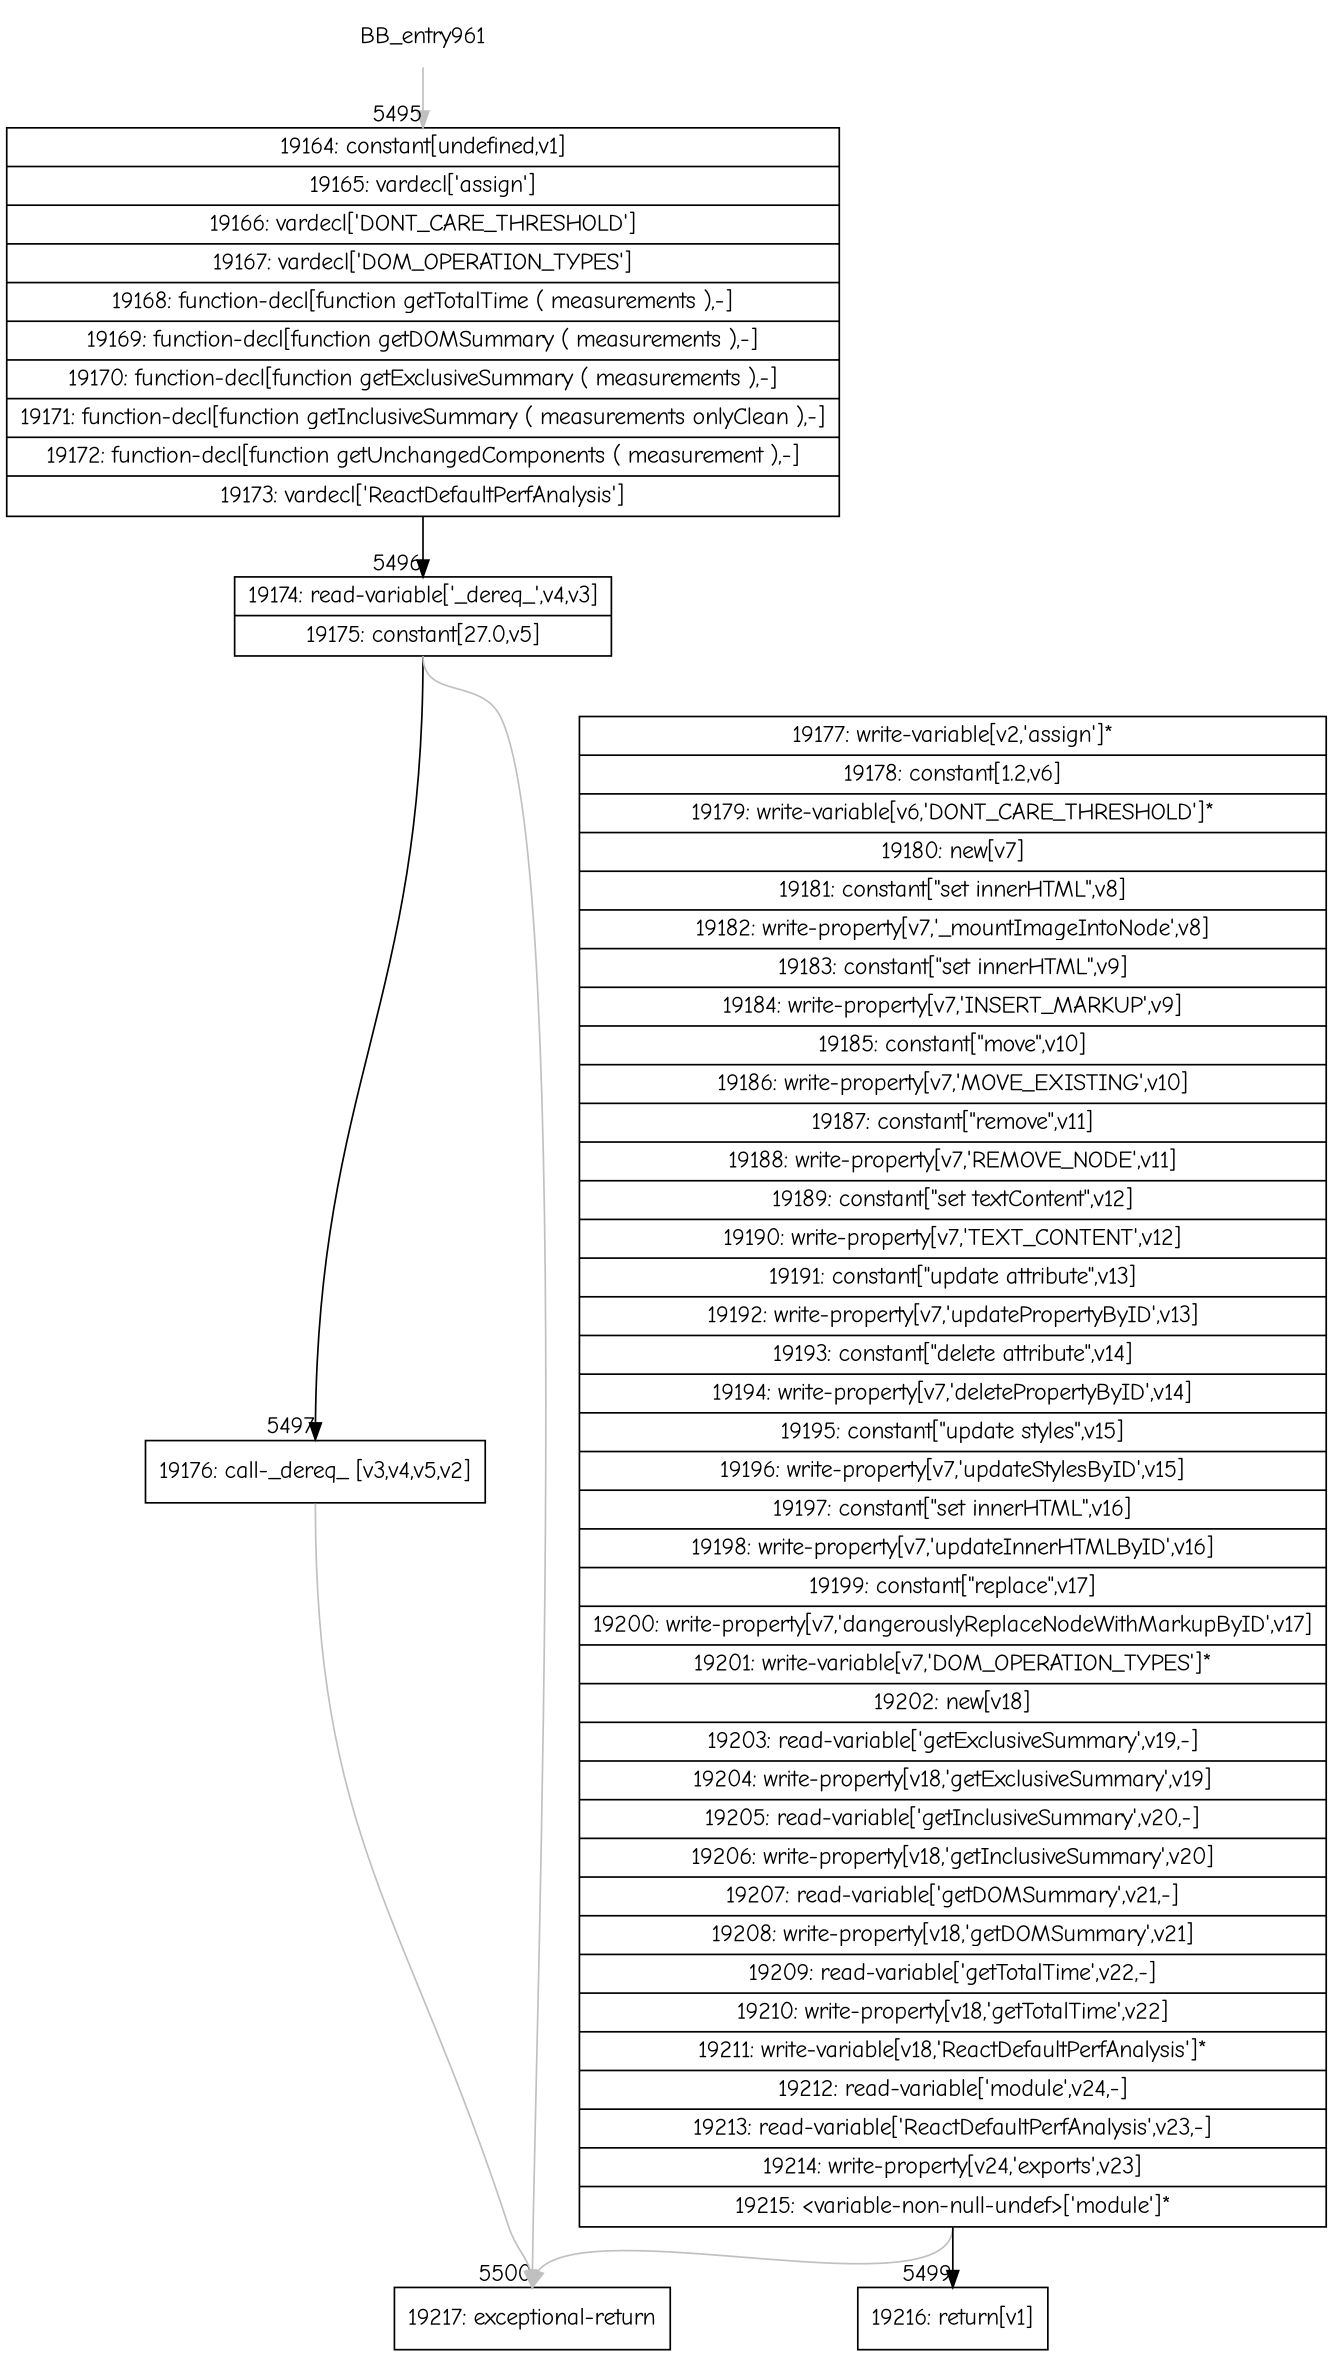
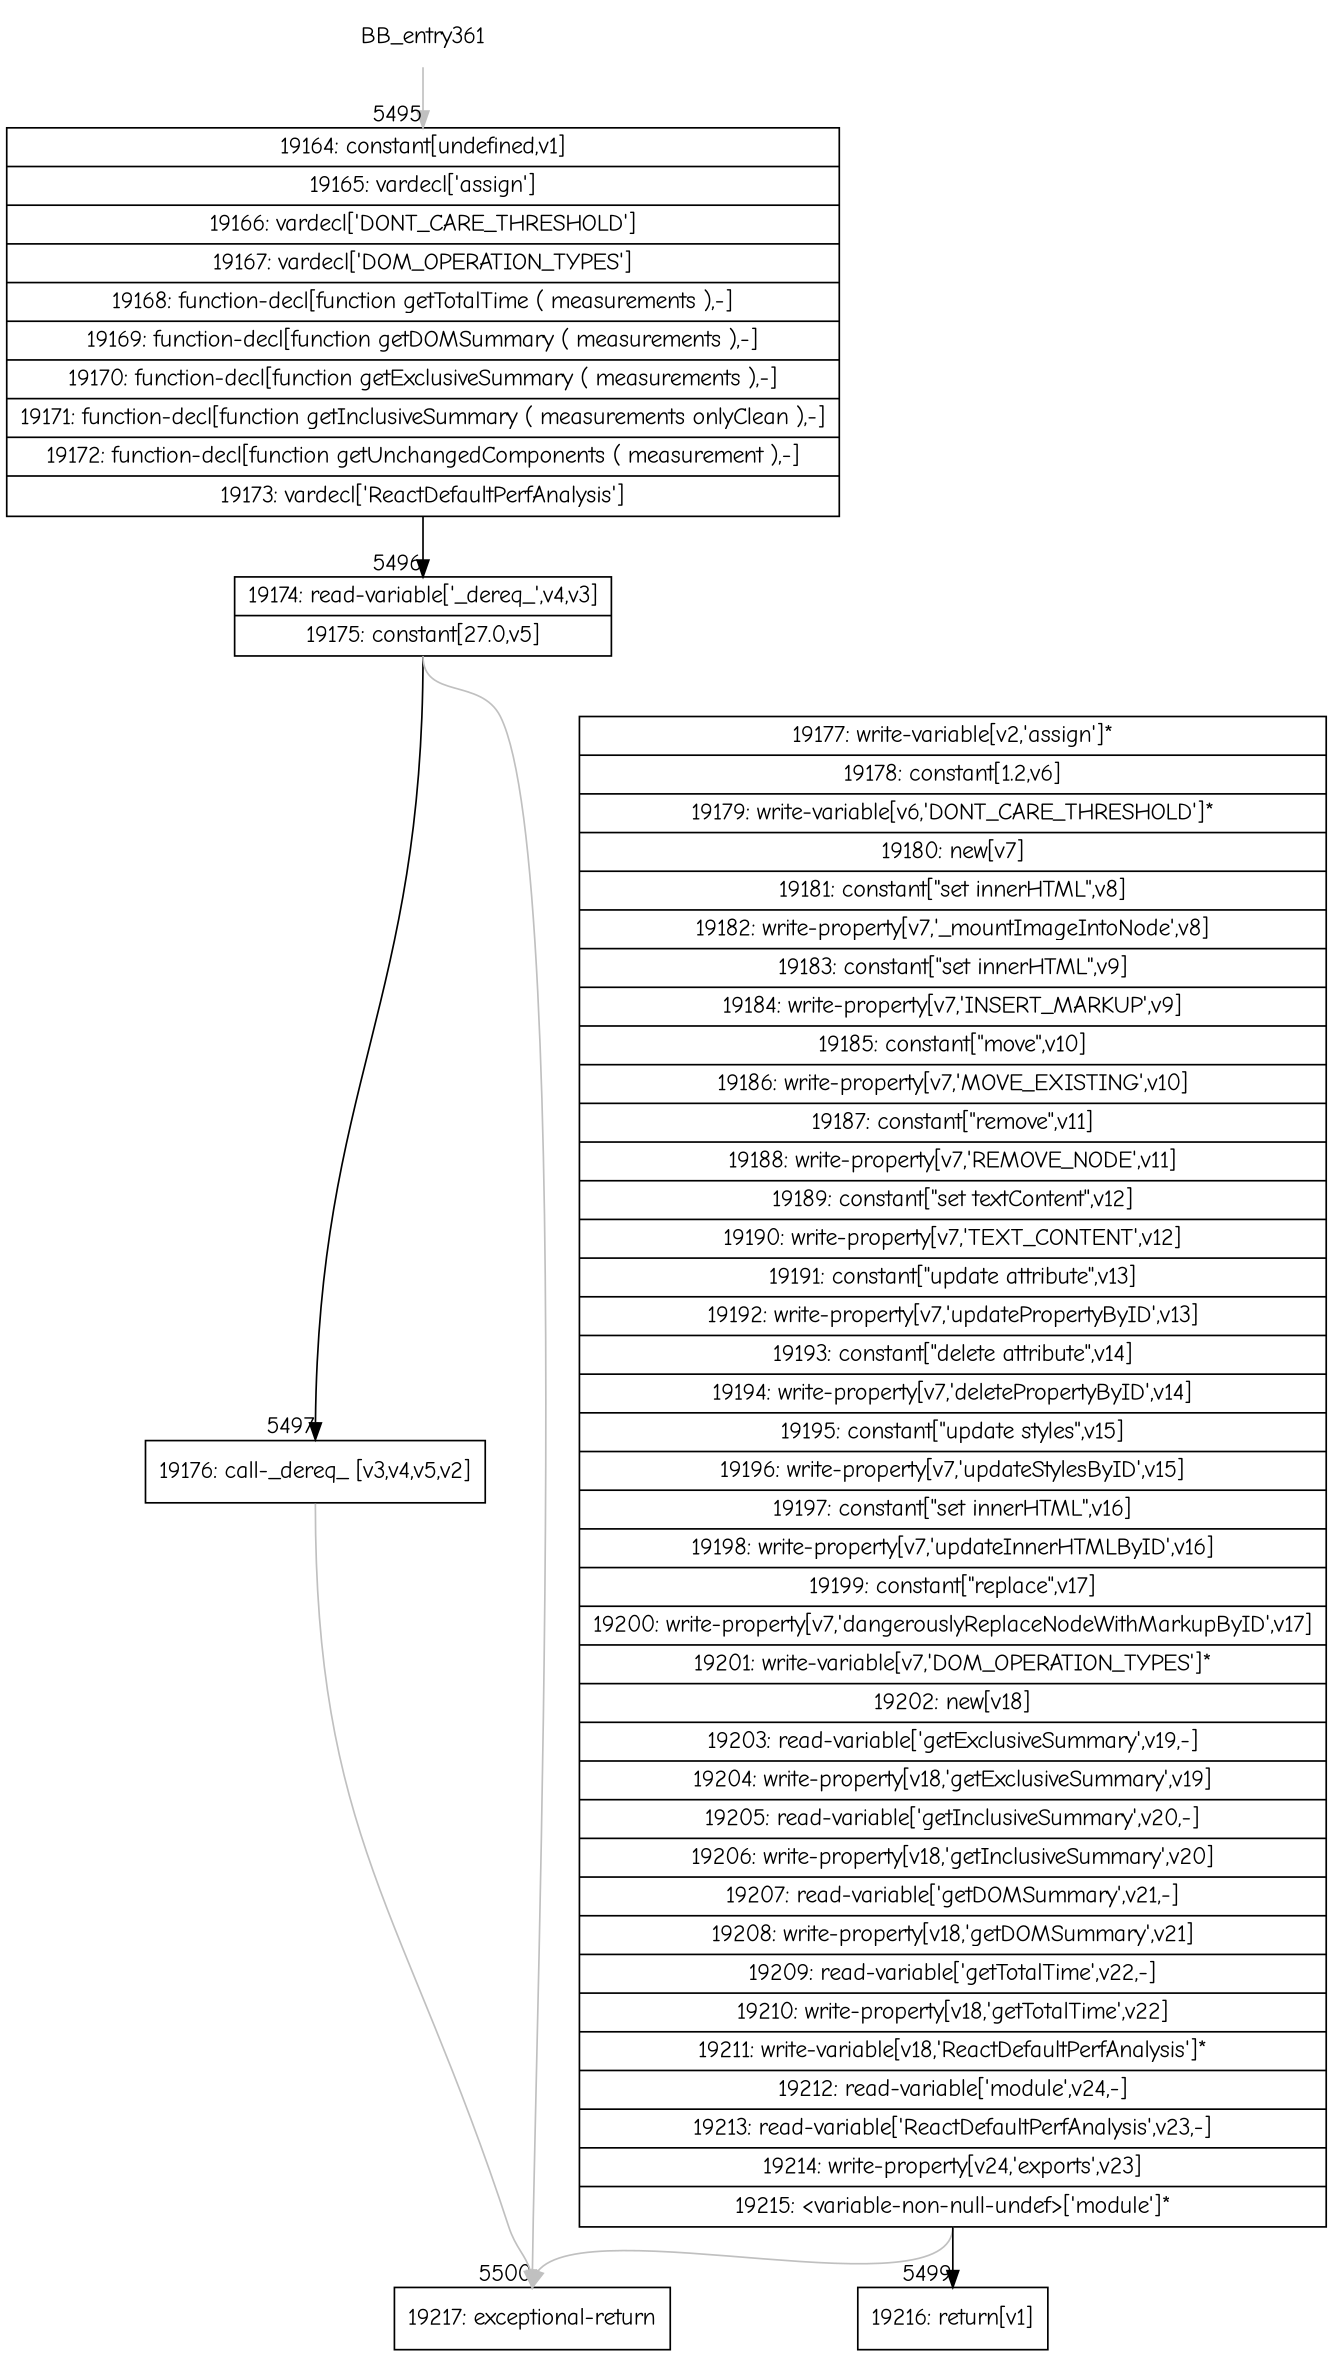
node "BB_entry961": label "BB_entry961" -> "BB_entry361"
